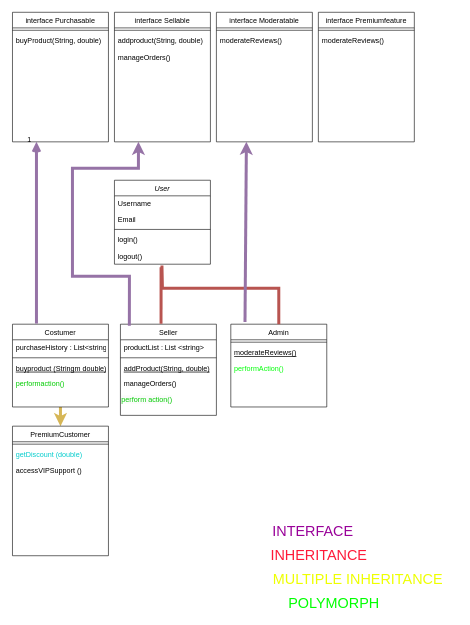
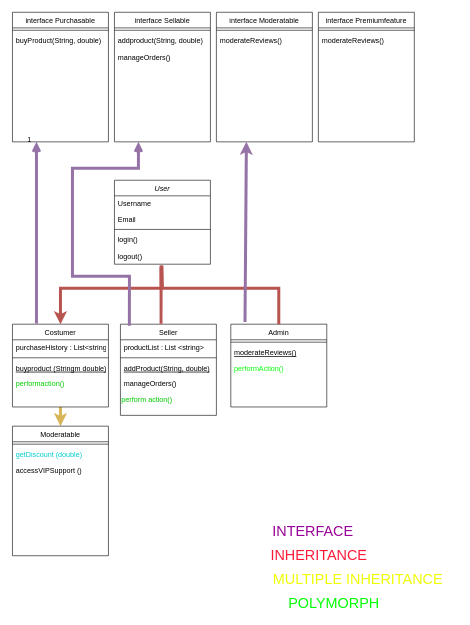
edge "login() logout()" -> "Costumer": added
edge "Seller" -> "interface Sellable": arrowhead classic -> open
node "PremiumCustomer": label "PremiumCustomer" -> "Moderatable"
